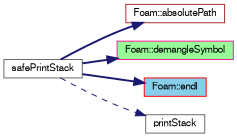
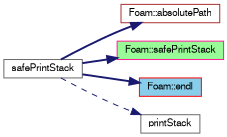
node "Foam::demangleSymbol": label "Foam::demangleSymbol" -> "Foam::safePrintStack"
